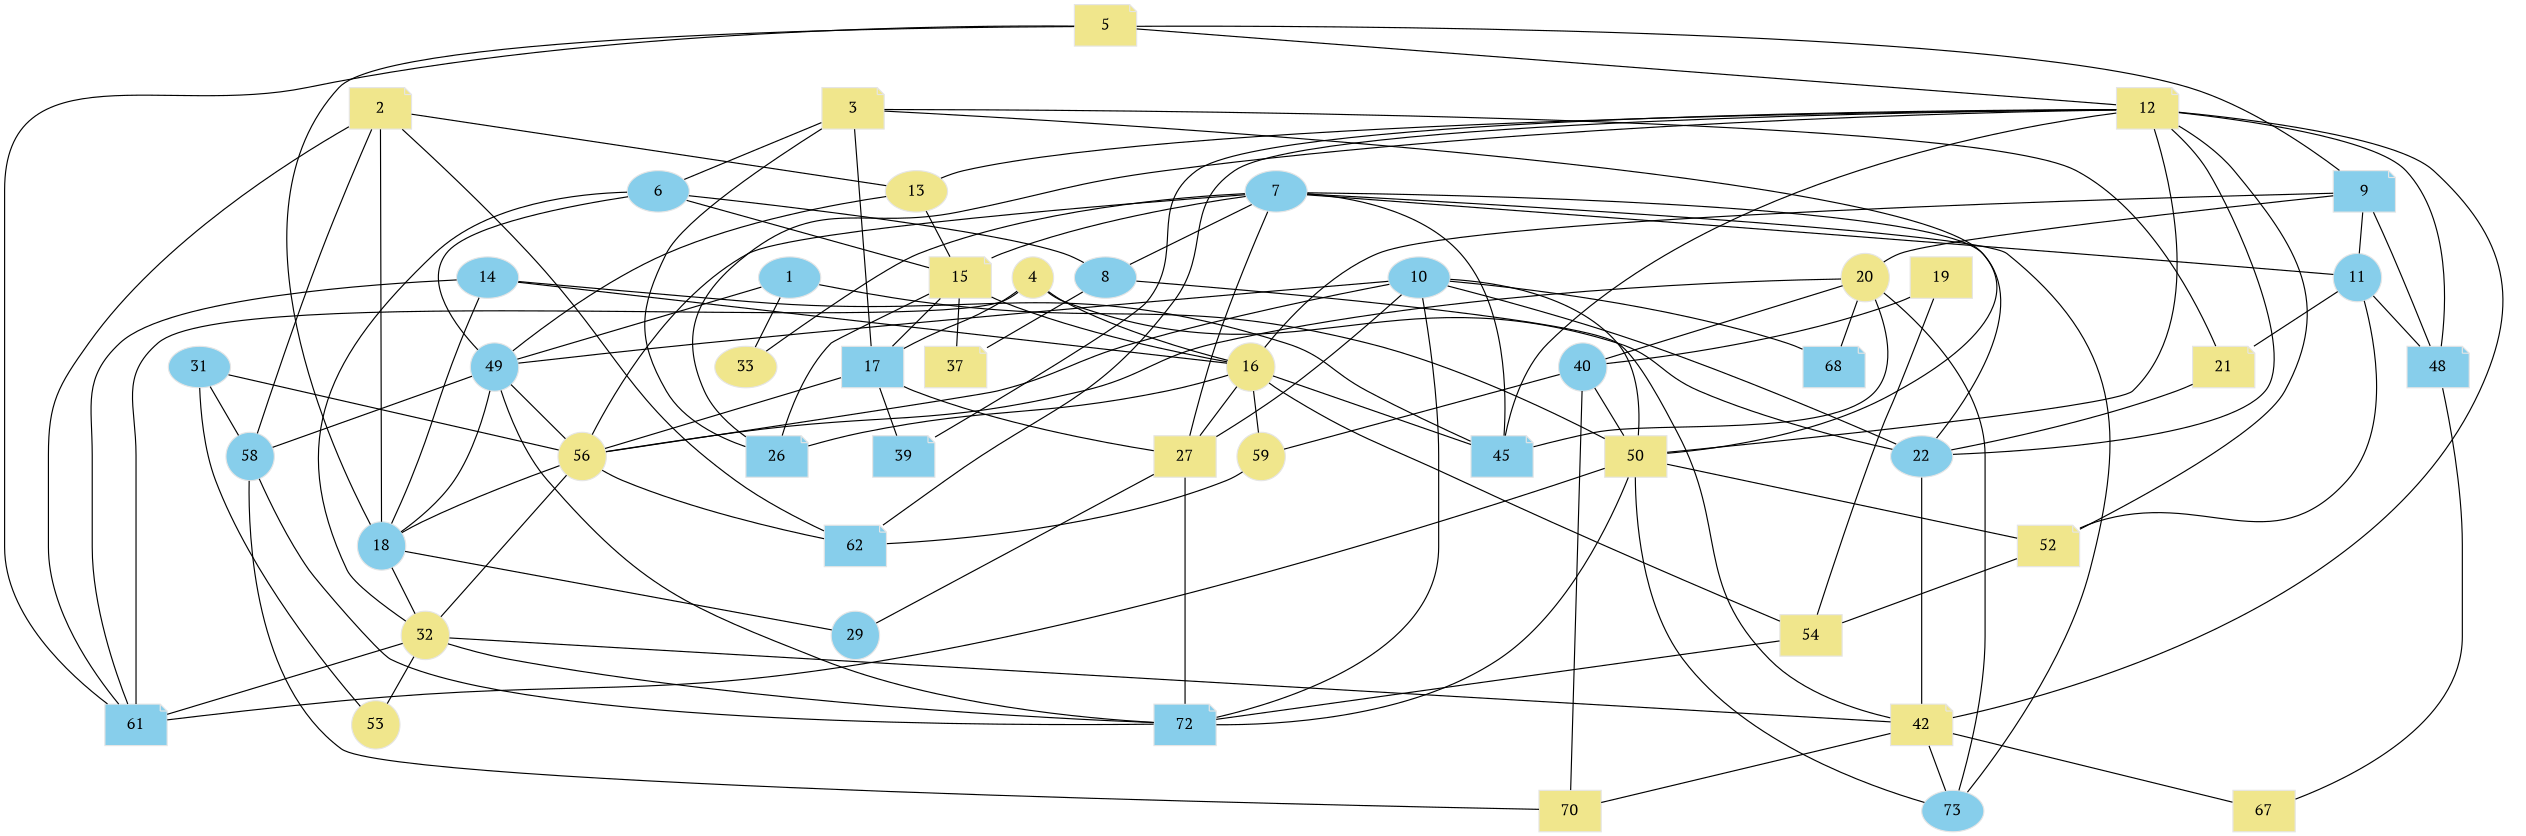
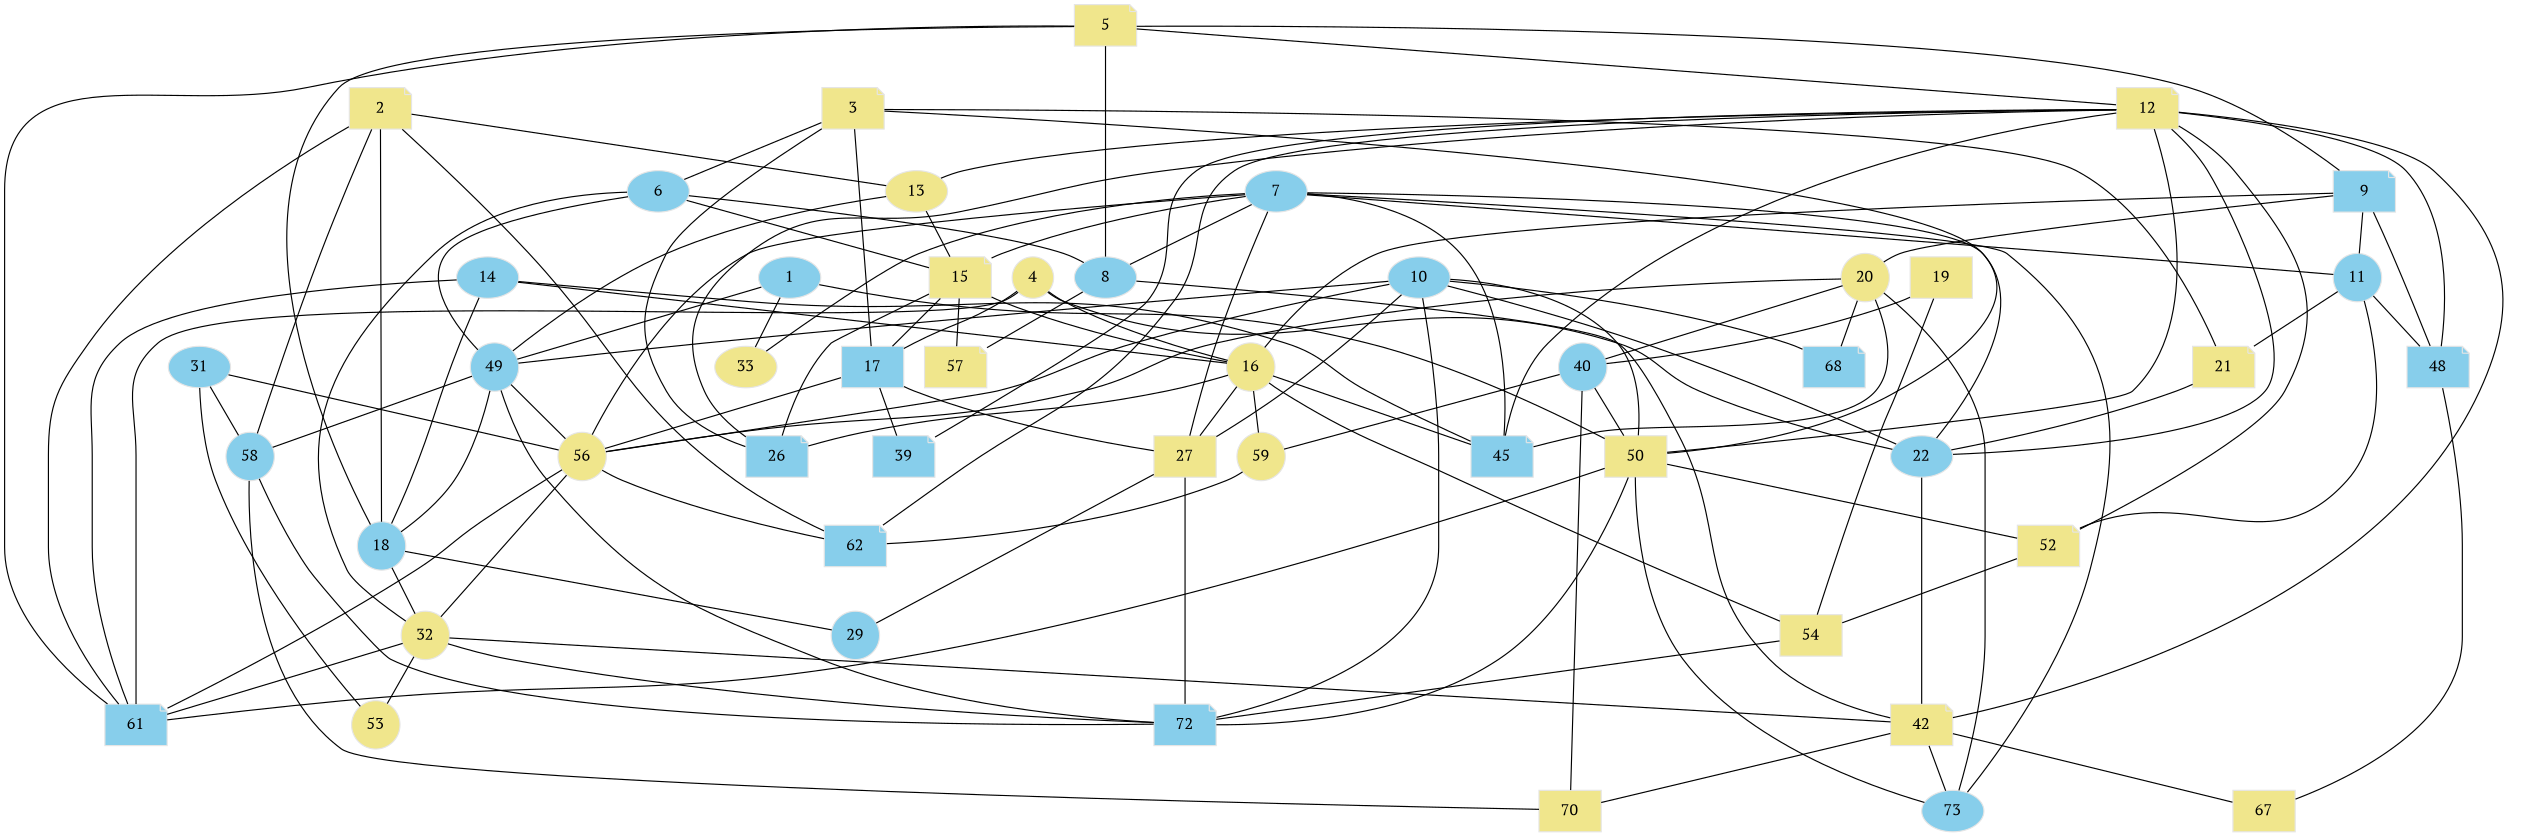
edge "5" -- "8": added
node "37": label "37" -> "57"
edge "56" -- "18": now "56" -- "61"
